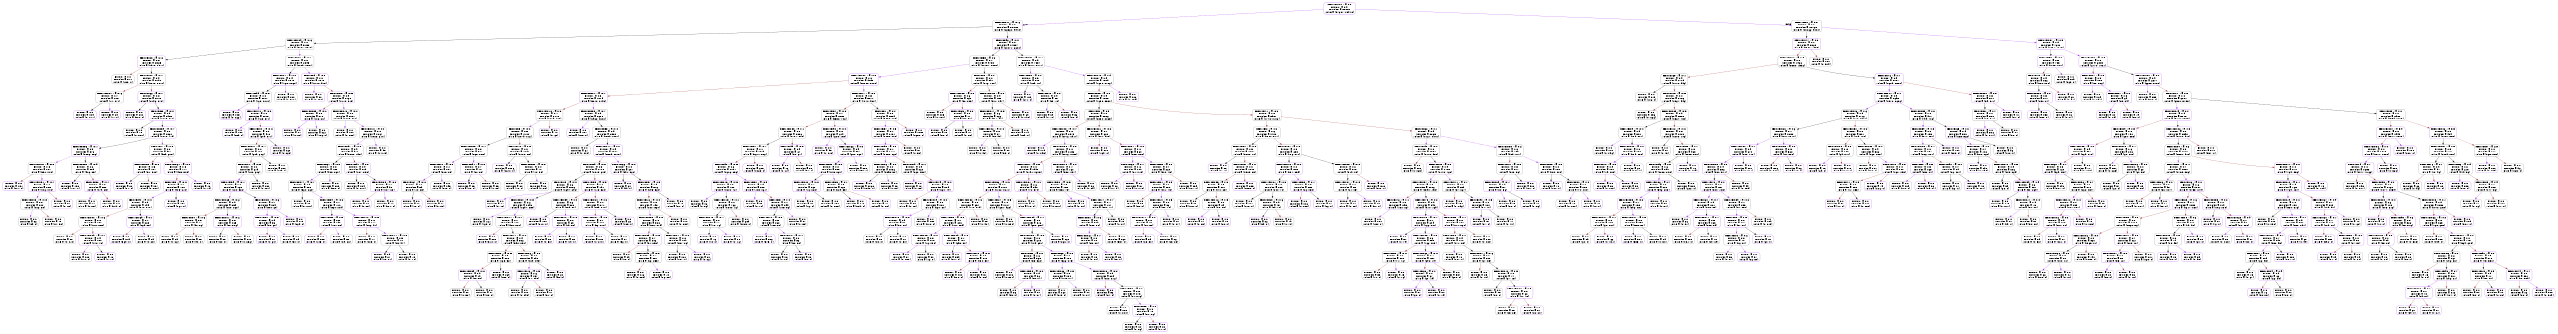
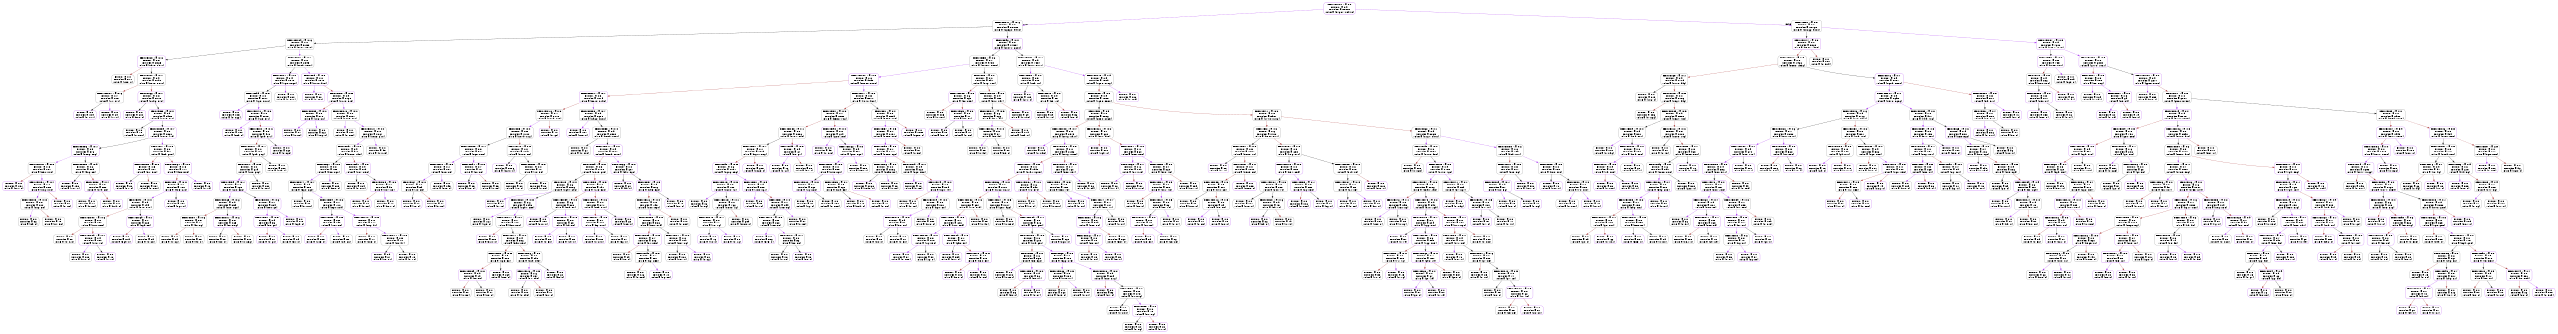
node "entropy = 0.0 samples = 15 value = [0, 26]": added
node "entropy = 0.0 samples = 38 value = [61, 0]": removed
